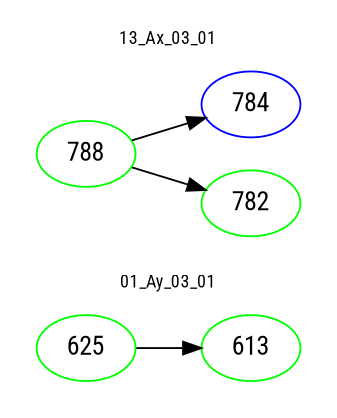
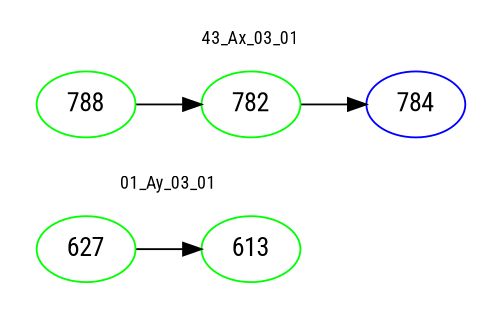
cluster "13_Ax_03_01": label "13_Ax_03_01" -> "43_Ax_03_01"
edge "788" -> "784": now "782" -> "784"
node "625": label "625" -> "627"
